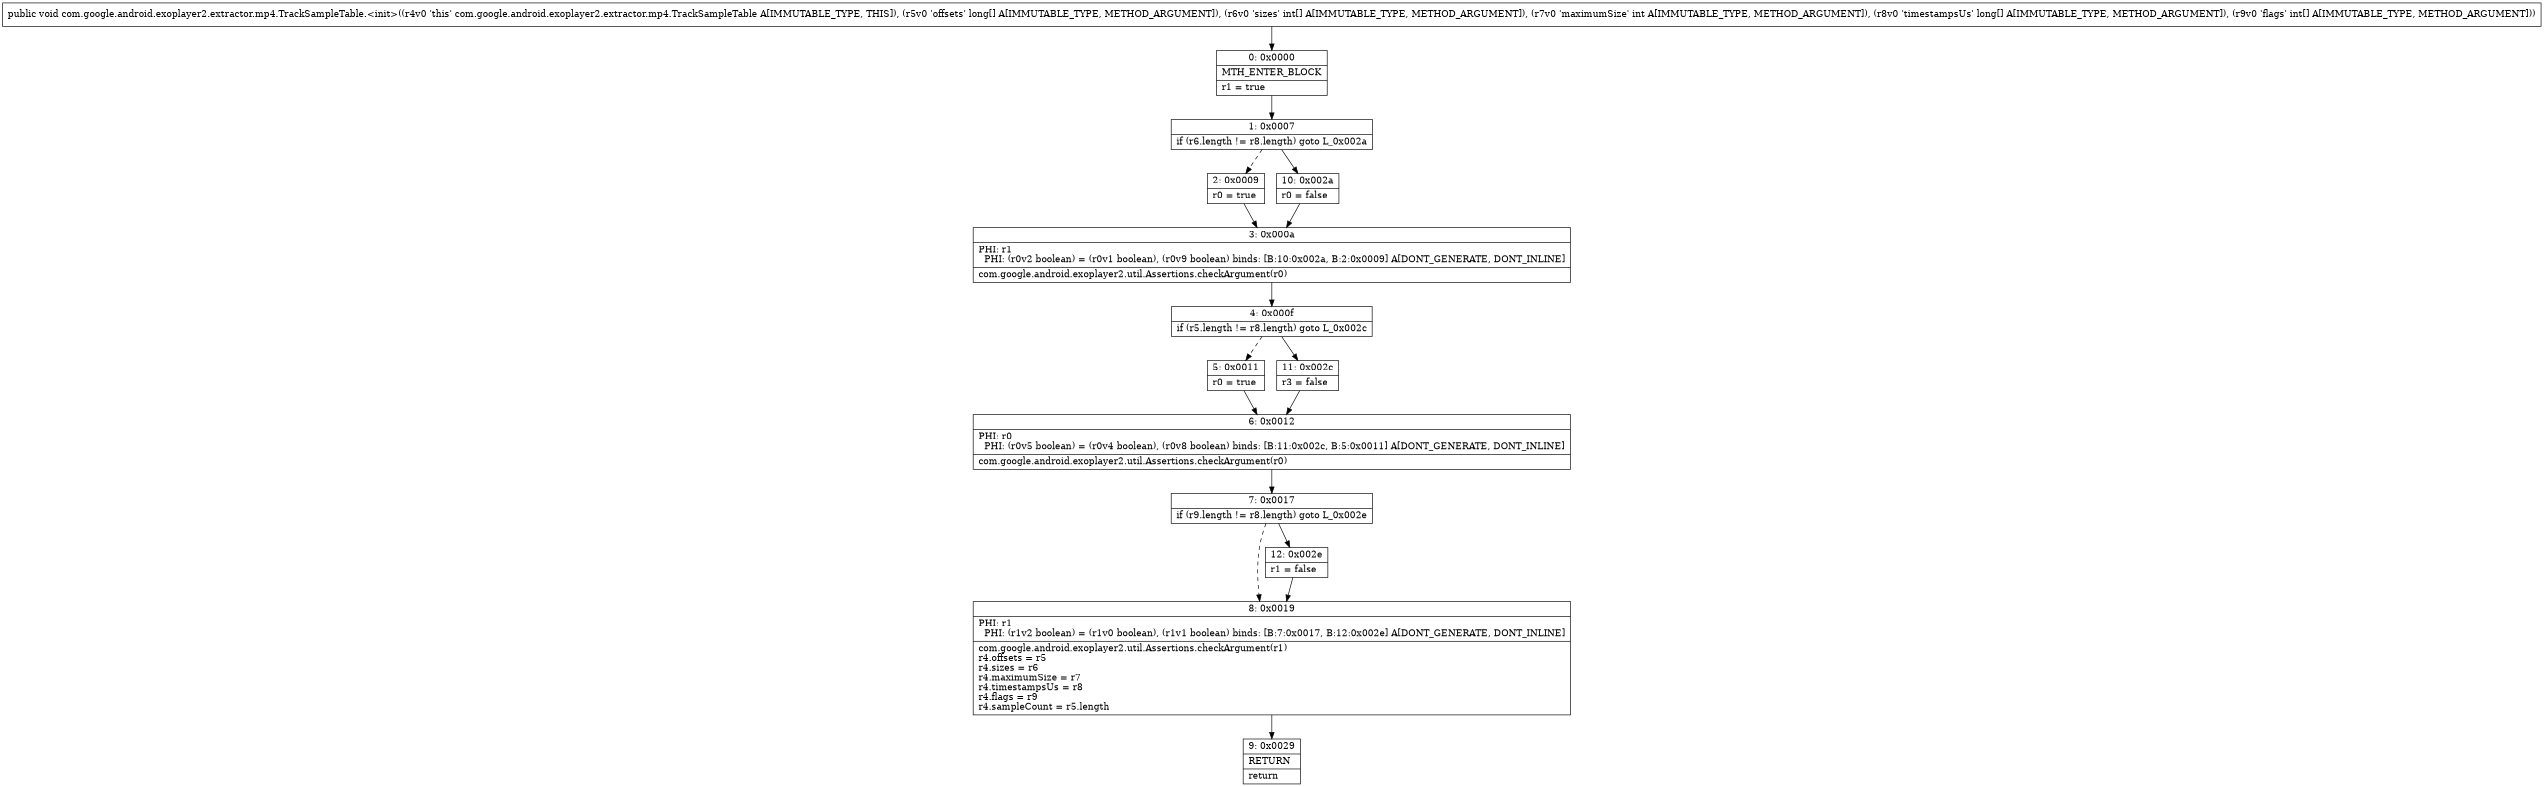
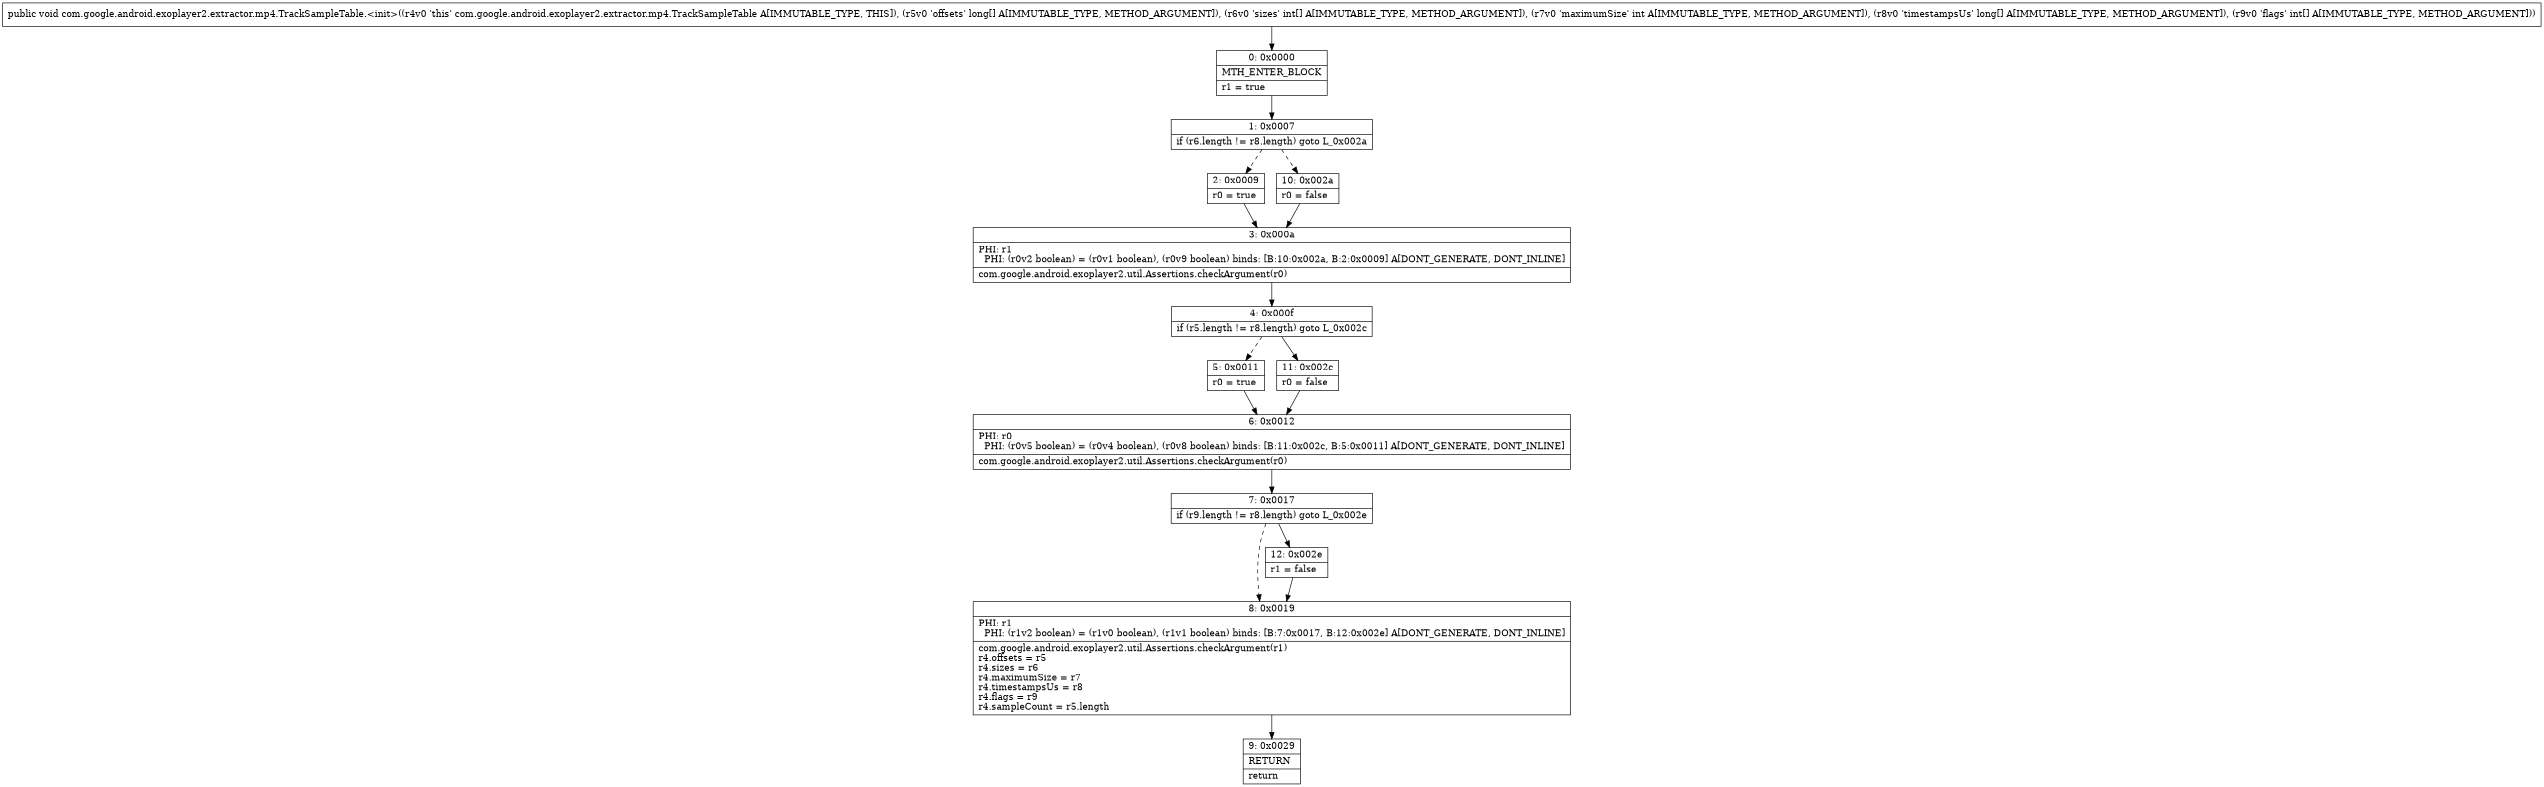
edge "1: 0x0007" -> "10: 0x002a": style solid -> dashed
node "11: 0x002c": text "r3 = false" -> "r0 = false"
